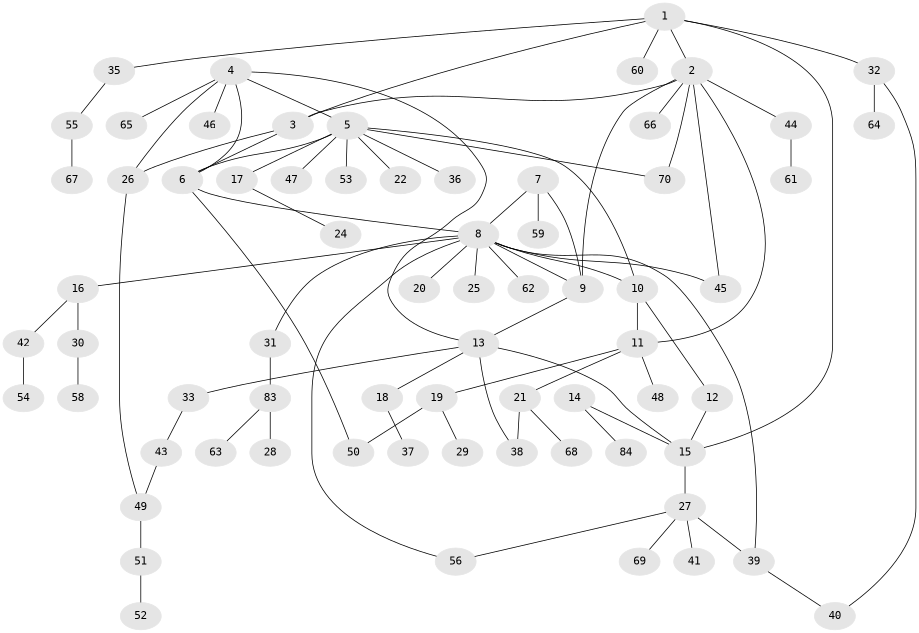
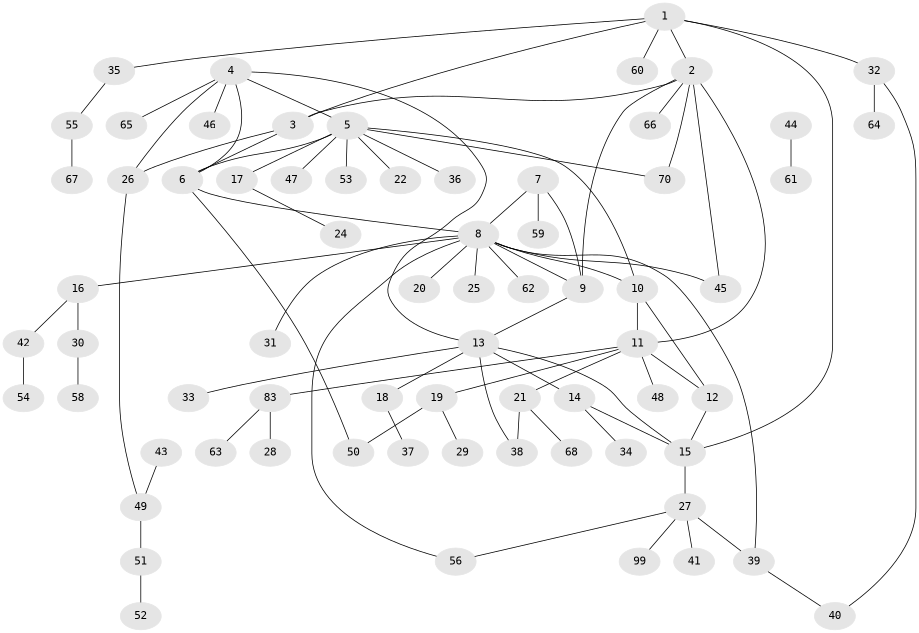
edge "2" -- "44": removed
edge "13" -- "14": added
edge "31" -- "83": now "11" -- "83"
edge "11" -- "12": added
edge "33" -- "43": removed
node "84": label "84" -> "34"
node "69": label "69" -> "99"
